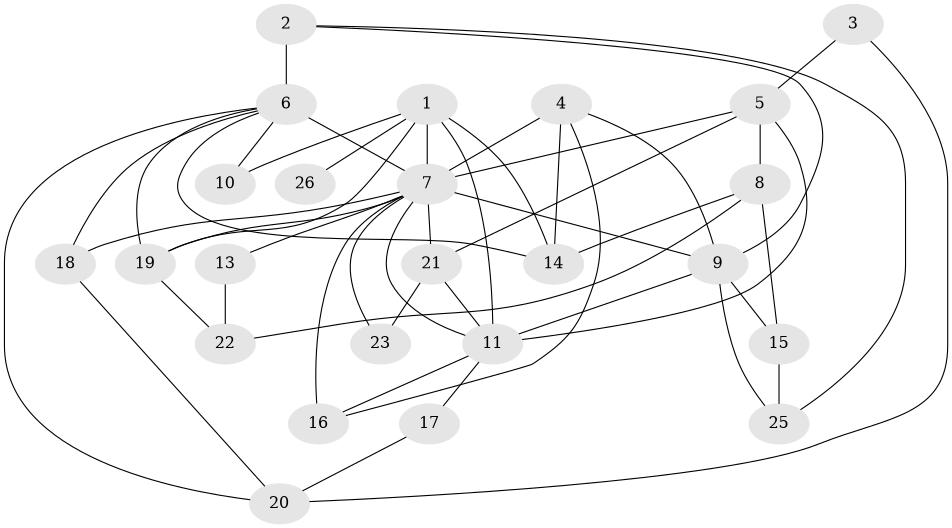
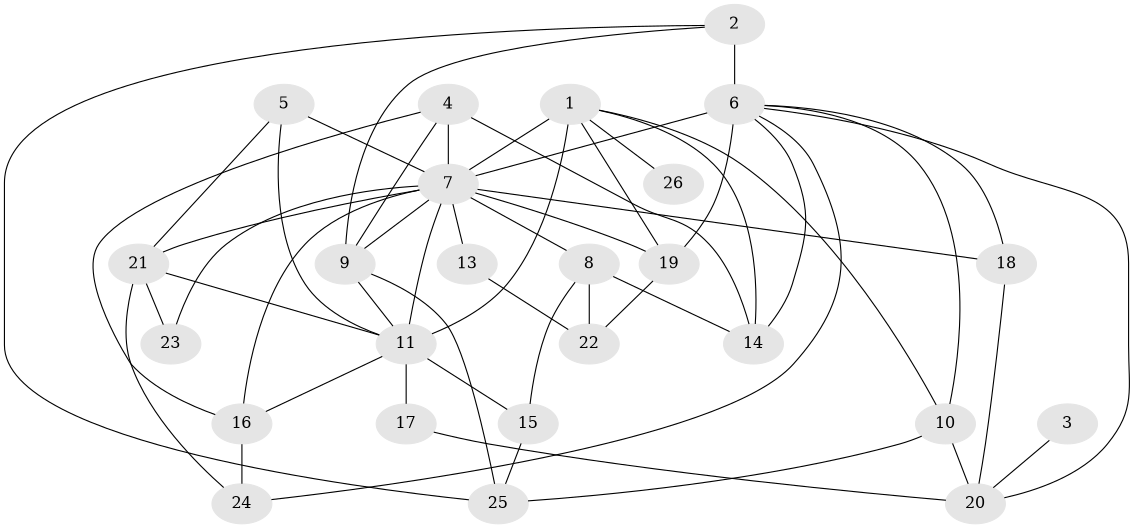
edge "3" -- "5": removed
edge "5" -- "8": now "7" -- "8"
edge "9" -- "15": now "11" -- "15"
edge "10" -- "20": added
edge "10" -- "25": added
node "24": added
